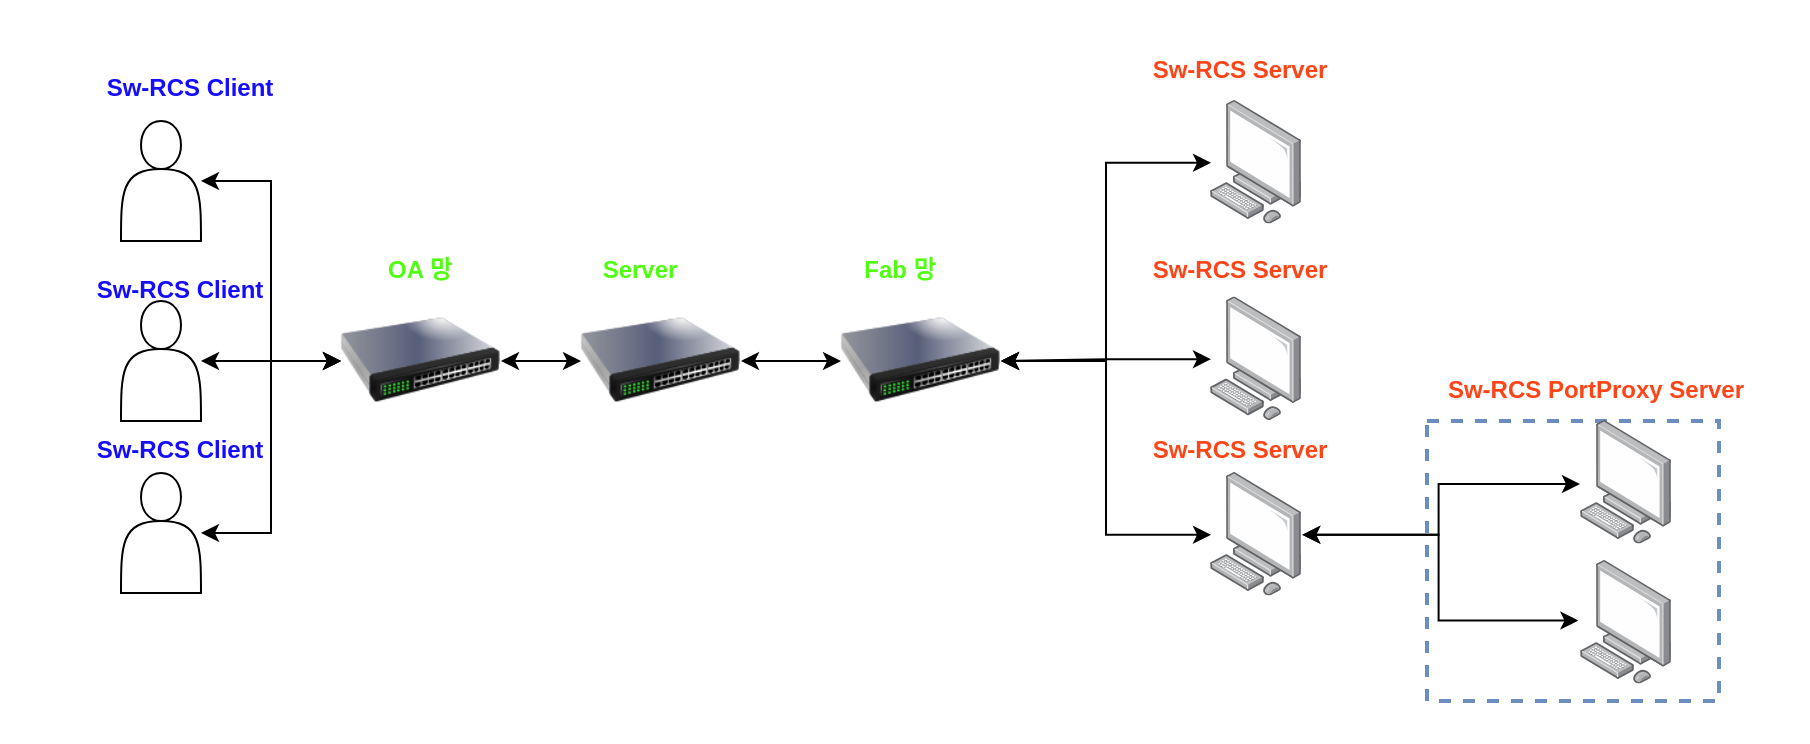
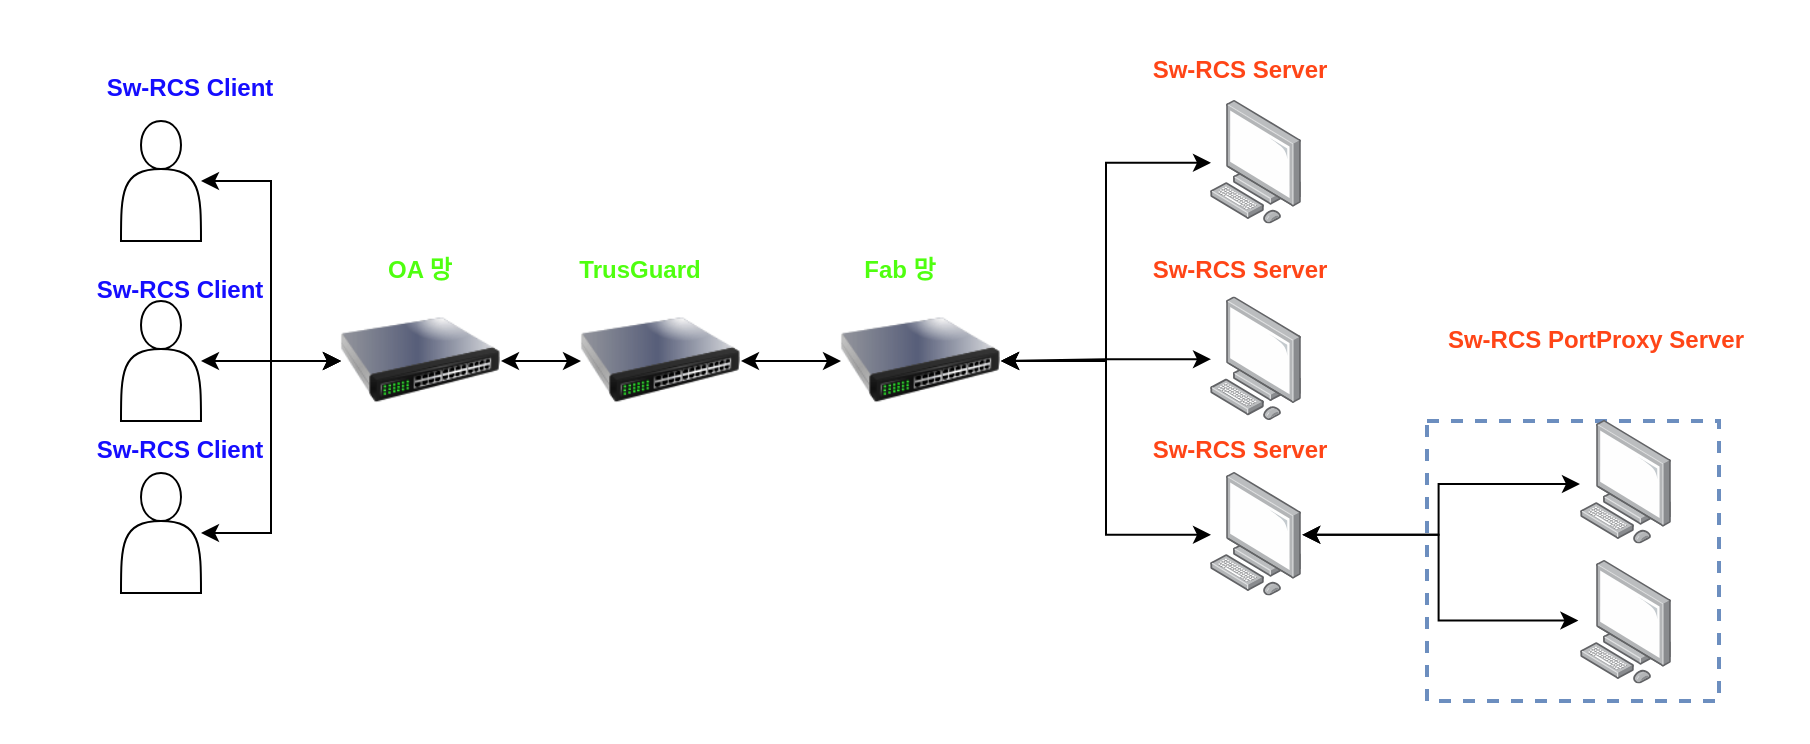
node "Server": label "Server" -> "TrusGuard"
node "Sw-RCS PortProxy Server": moved (1597, 391) -> (1597, 341)
